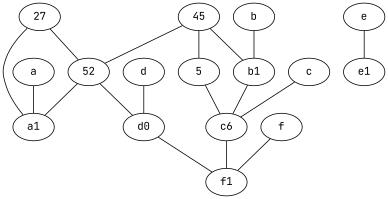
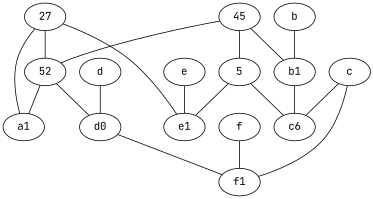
edge "27" -- "e1": added
node "a": removed
edge "5" -- "e1": added
edge "c6" -- "f1": now "c" -- "f1"
